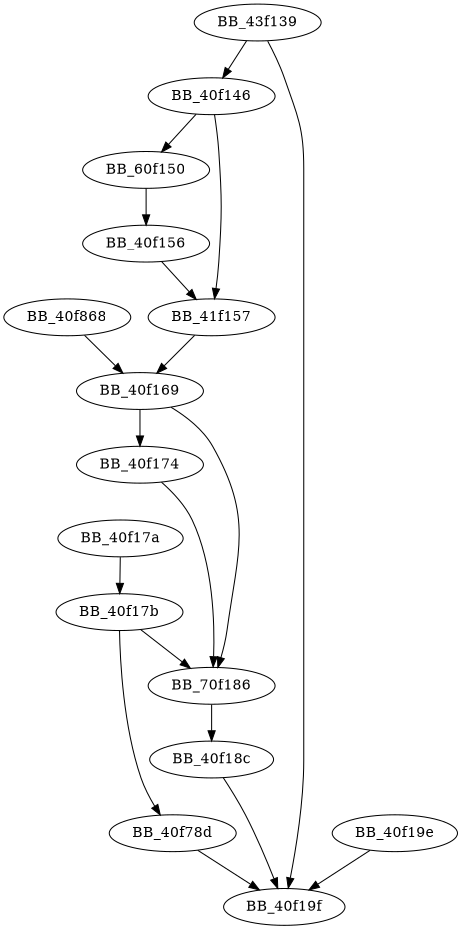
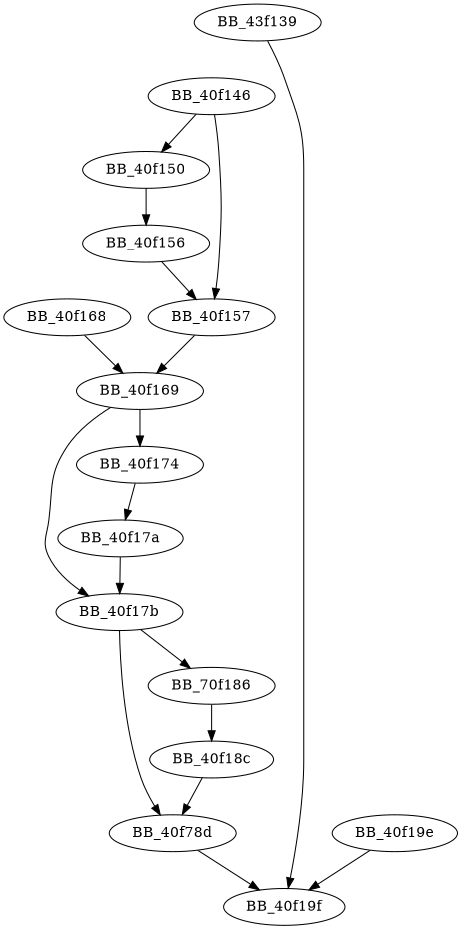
edge "BB_43f139" -> "BB_40f146": removed
node "BB_60f150": label "BB_60f150" -> "BB_40f150"
node "BB_40f868": label "BB_40f868" -> "BB_40f168"
node "BB_41f157": label "BB_41f157" -> "BB_40f157"
edge "BB_40f169" -> "BB_70f186": now "BB_40f169" -> "BB_40f17b"
edge "BB_40f174" -> "BB_70f186": now "BB_40f174" -> "BB_40f17a"
edge "BB_40f18c" -> "BB_40f19f": now "BB_40f18c" -> "BB_40f78d"
